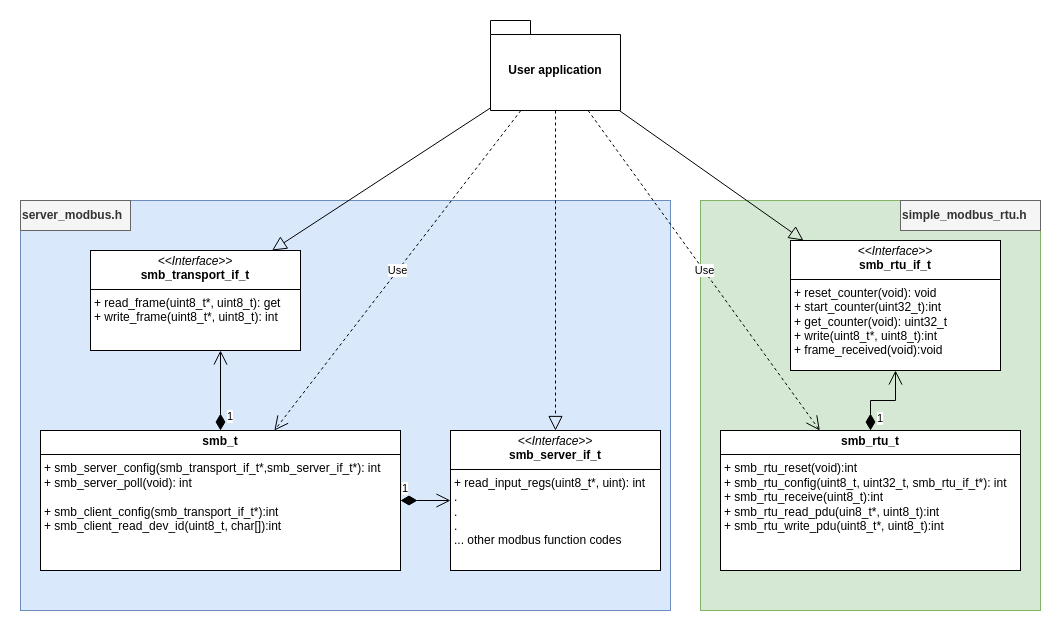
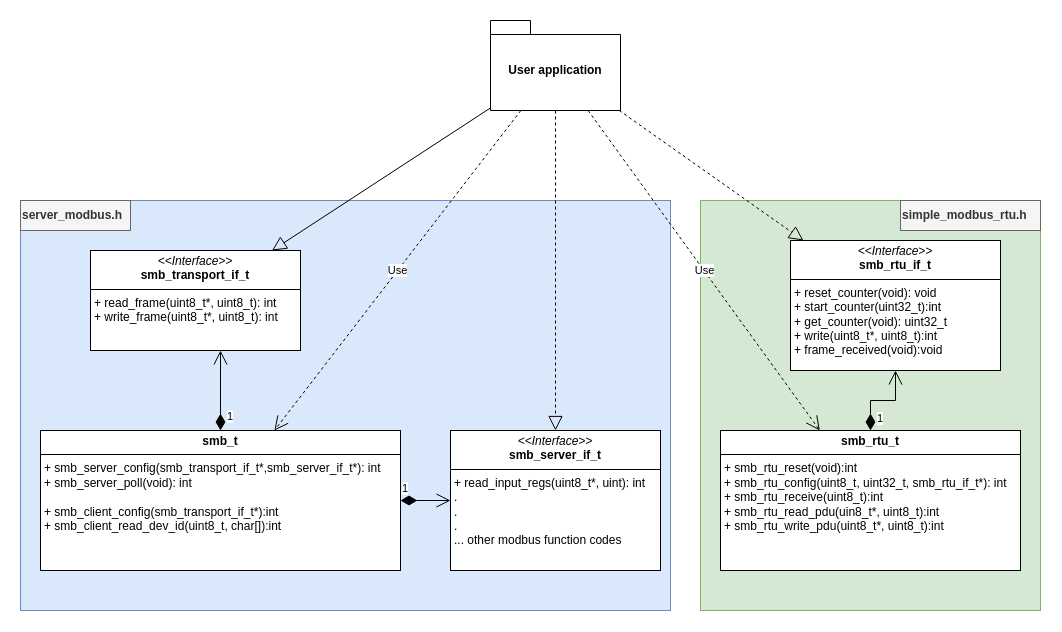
edge "User application" -> "<<Interface>> smb_rtu_if_t + reset_counter(void): void + start_counter(uint32_t):int + get_counter(void): uint32_t + write(uint8_t*, uint8_t):int + frame_received(void):void": style solid -> dashed
node "<<Interface>> smb_transport_if_t + read_frame(uint8_t*, uint8_t): get + write_frame(uint8_t*, uint8_t): int": label "<<Interface>> smb_transport_if_t + read_frame(uint8_t*, uint8_t): get + write_frame(uint8_t*, uint8_t): int" -> "<<Interface>> smb_transport_if_t + read_frame(uint8_t*, uint8_t): int + write_frame(uint8_t*, uint8_t): int"
